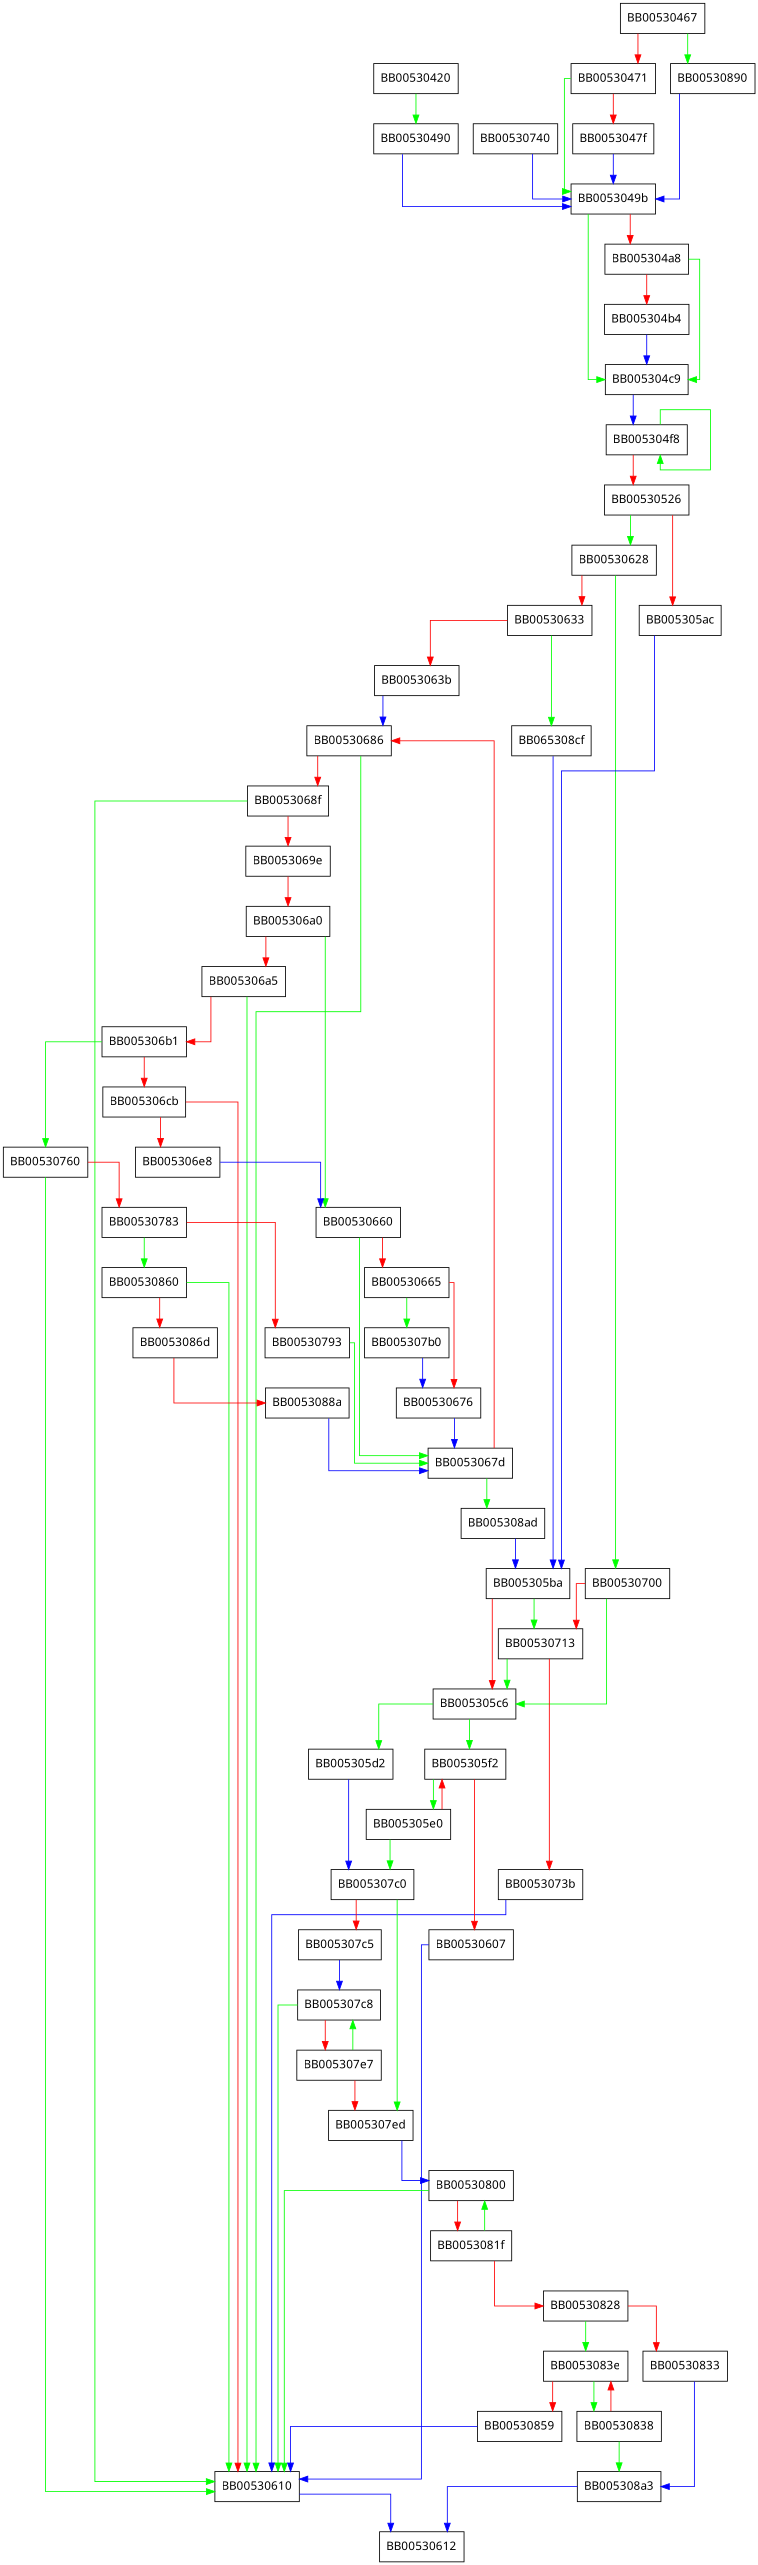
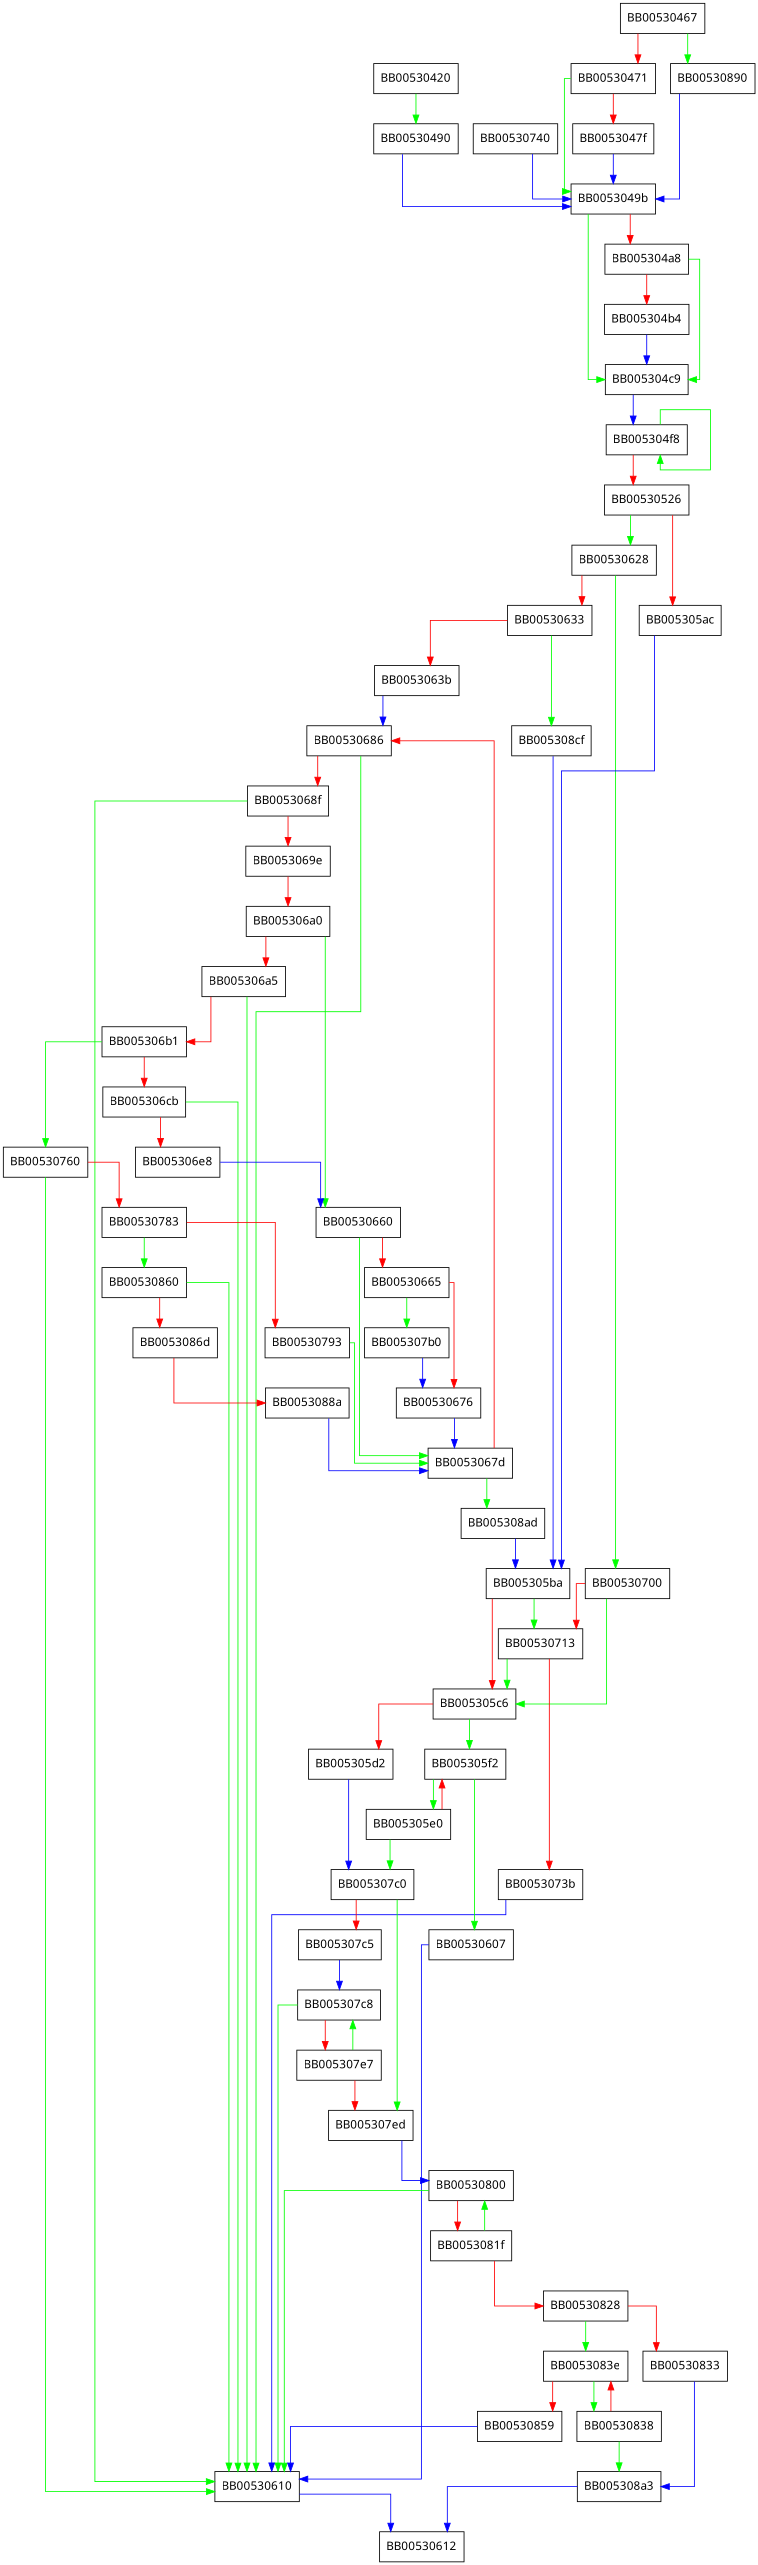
node "BB065308cf": label "BB065308cf" -> "BB005308cf"
edge "BB005305c6" -> "BB005305d2": color green -> red
edge "BB005306cb" -> "BB00530610": color red -> green
edge "BB005305f2" -> "BB00530607": color red -> green
